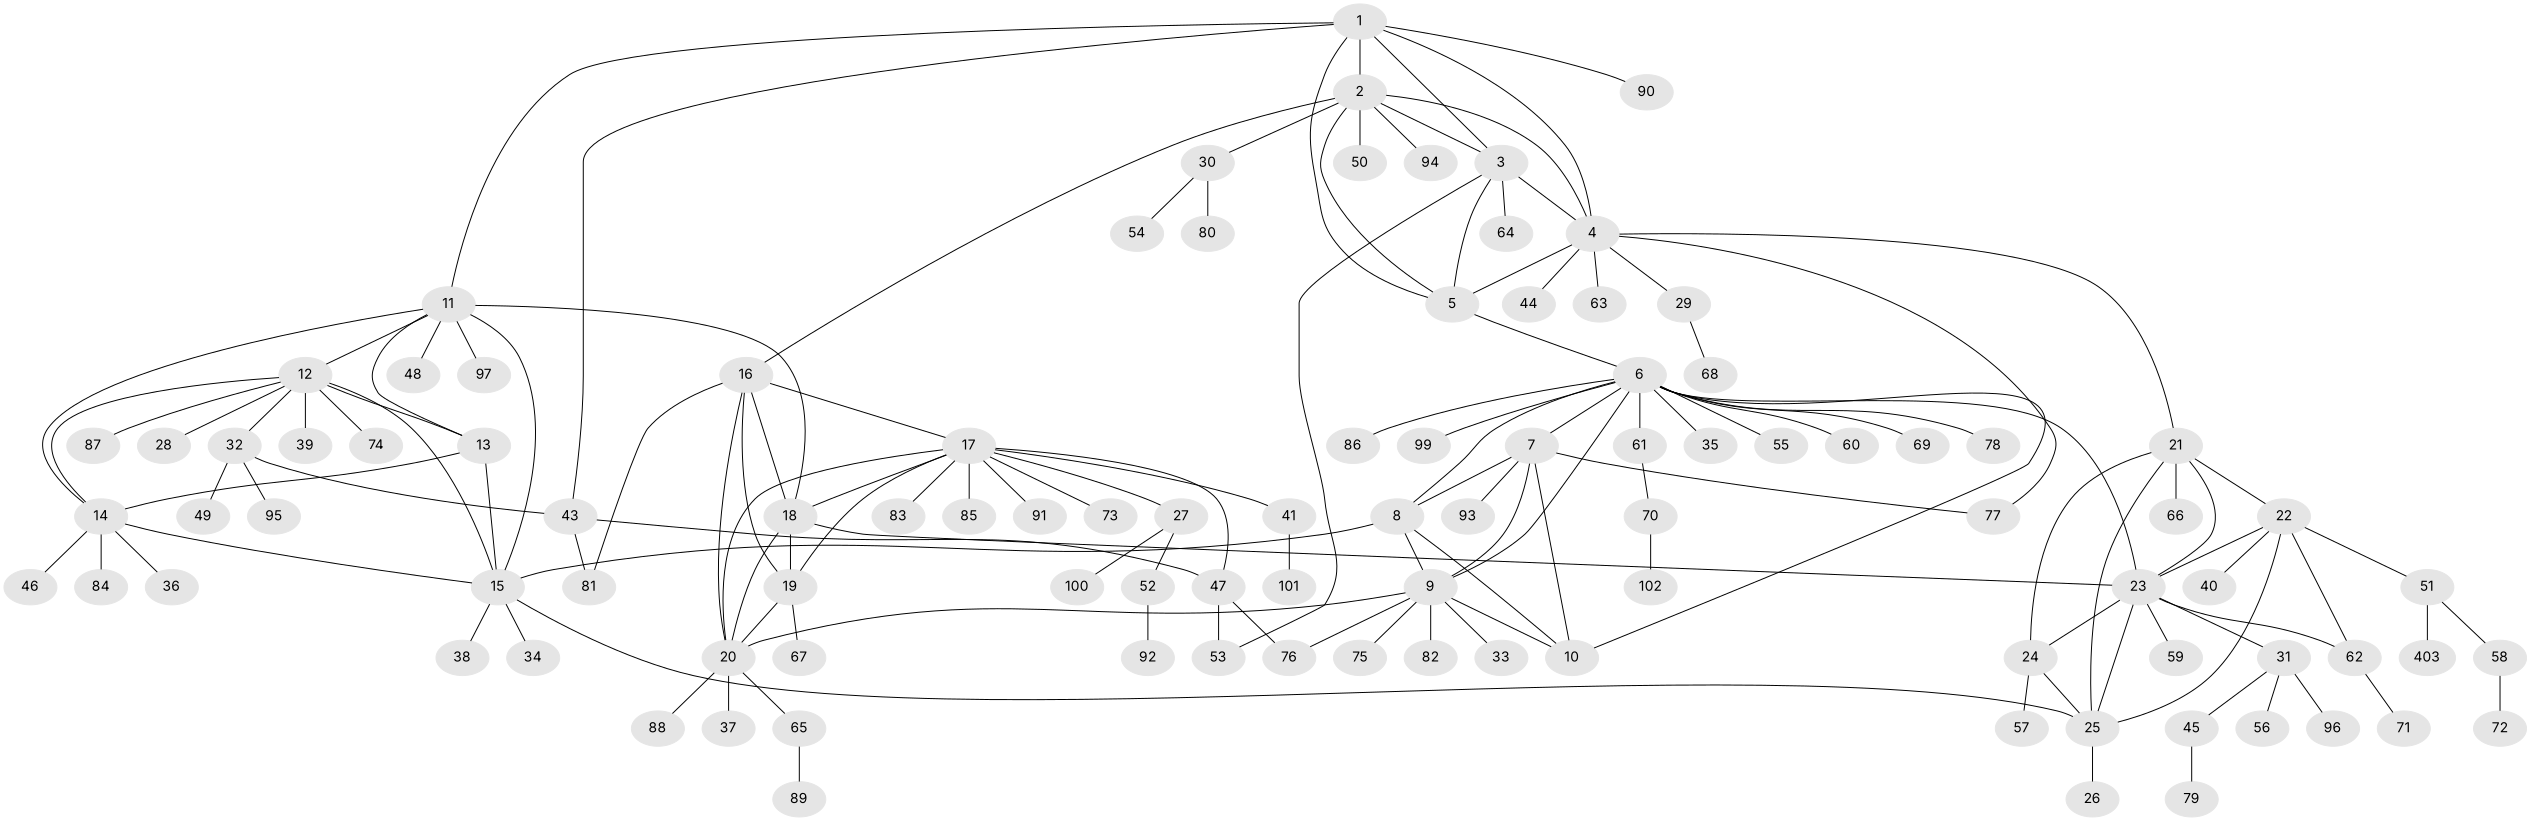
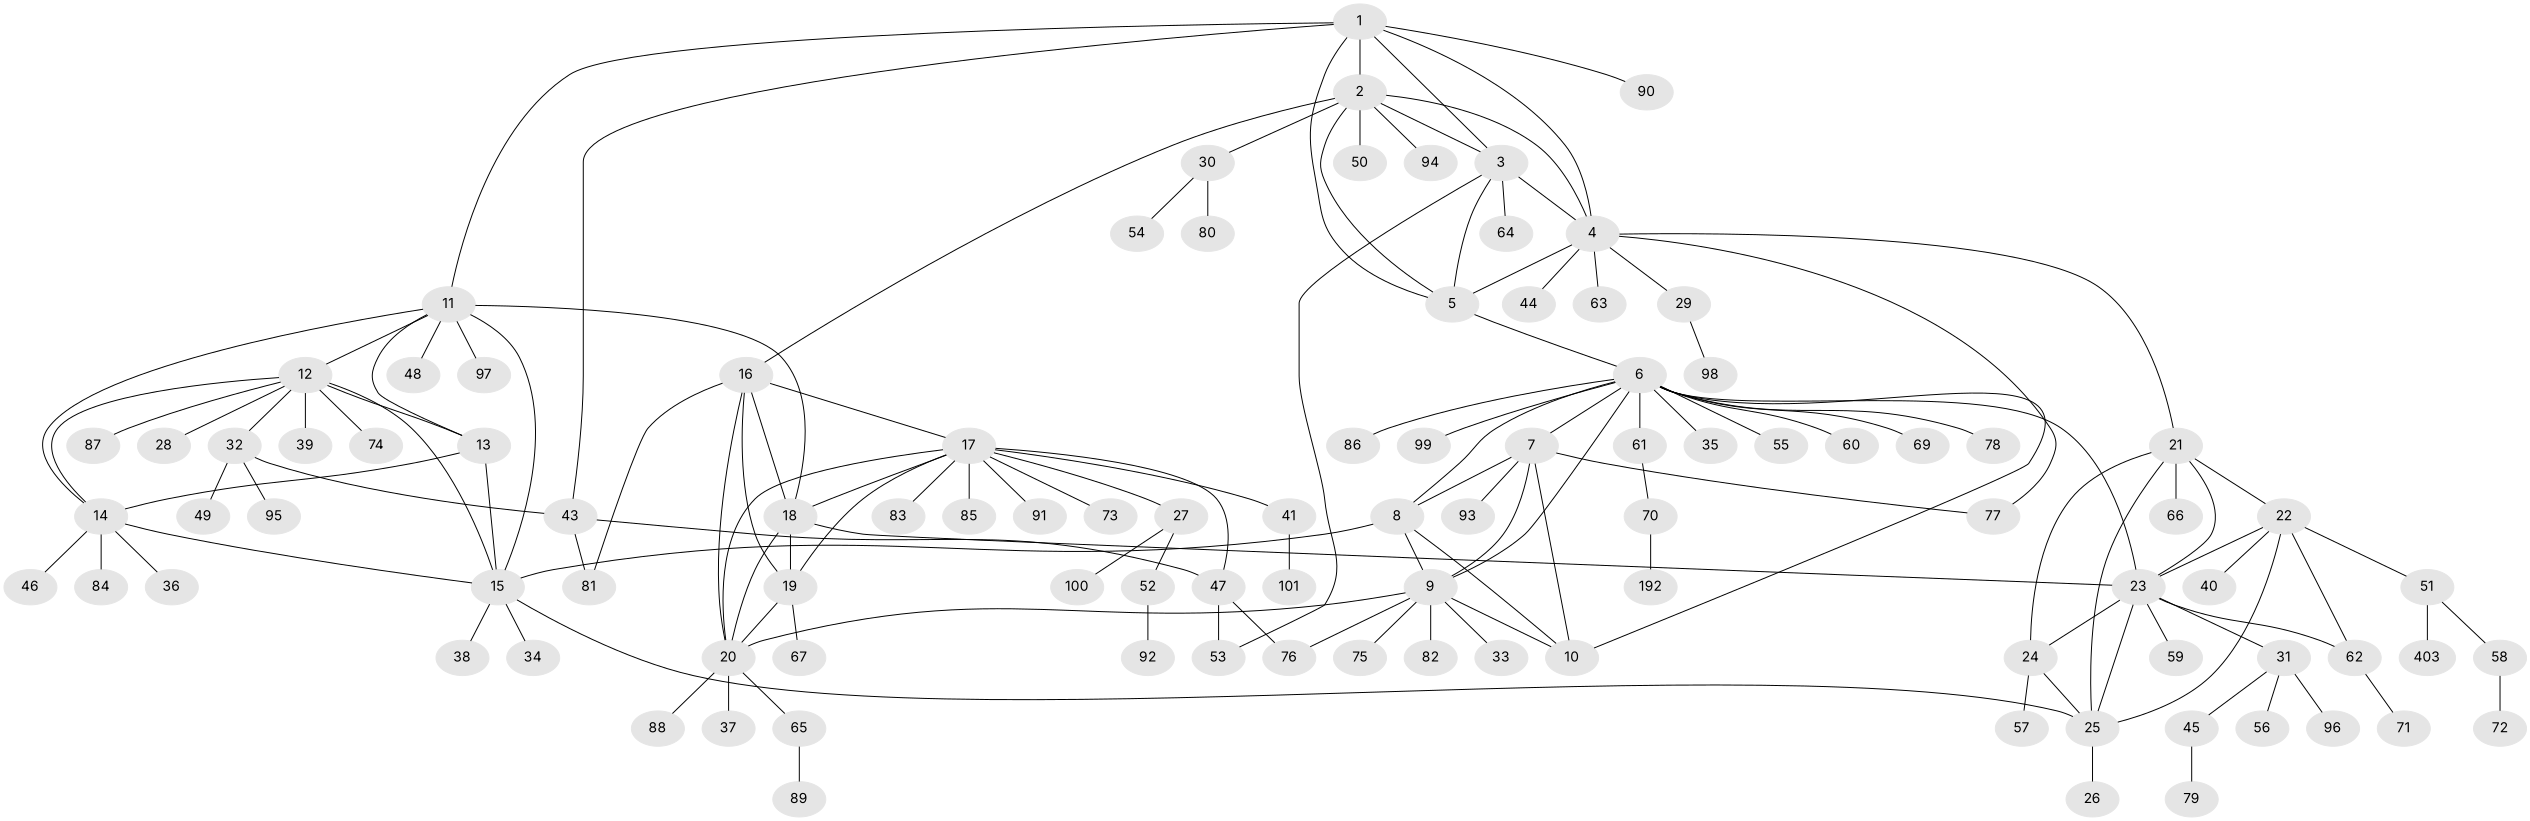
node "68": label "68" -> "98"
node "102": label "102" -> "192"
